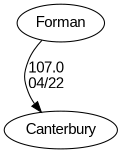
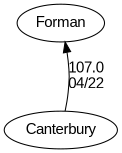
edge "Forman" -> "Canterbury": reversed
